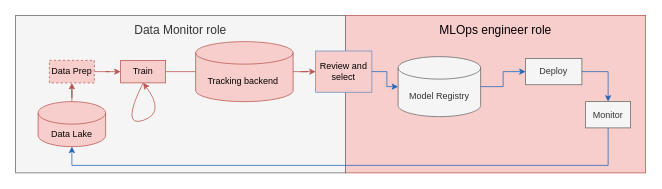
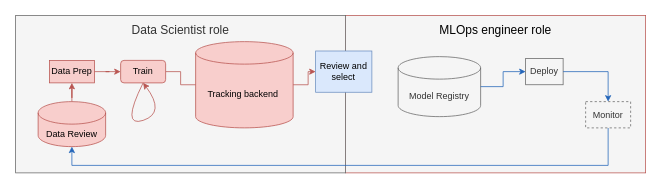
node "Data Prep": style dashed -> solid
node "Train": shape rectangle -> rounded rectangle
node "Tracking backend": size 98x60 -> 98x86
node "Review and select": fillcolor #f8cecc -> #dae8fc
edge "Review and select" -> "Model Registry": removed
node "Deploy": size 56x26 -> 38x26
node "Data Monitor role": label "Data Monitor role" -> "Data Scientist role"
node "MLOps engineer role": fillcolor #f8cecc -> #f5f5f5
node "Monitor": style solid -> dashed
node "Data Lake": label "Data Lake" -> "Data Review"
